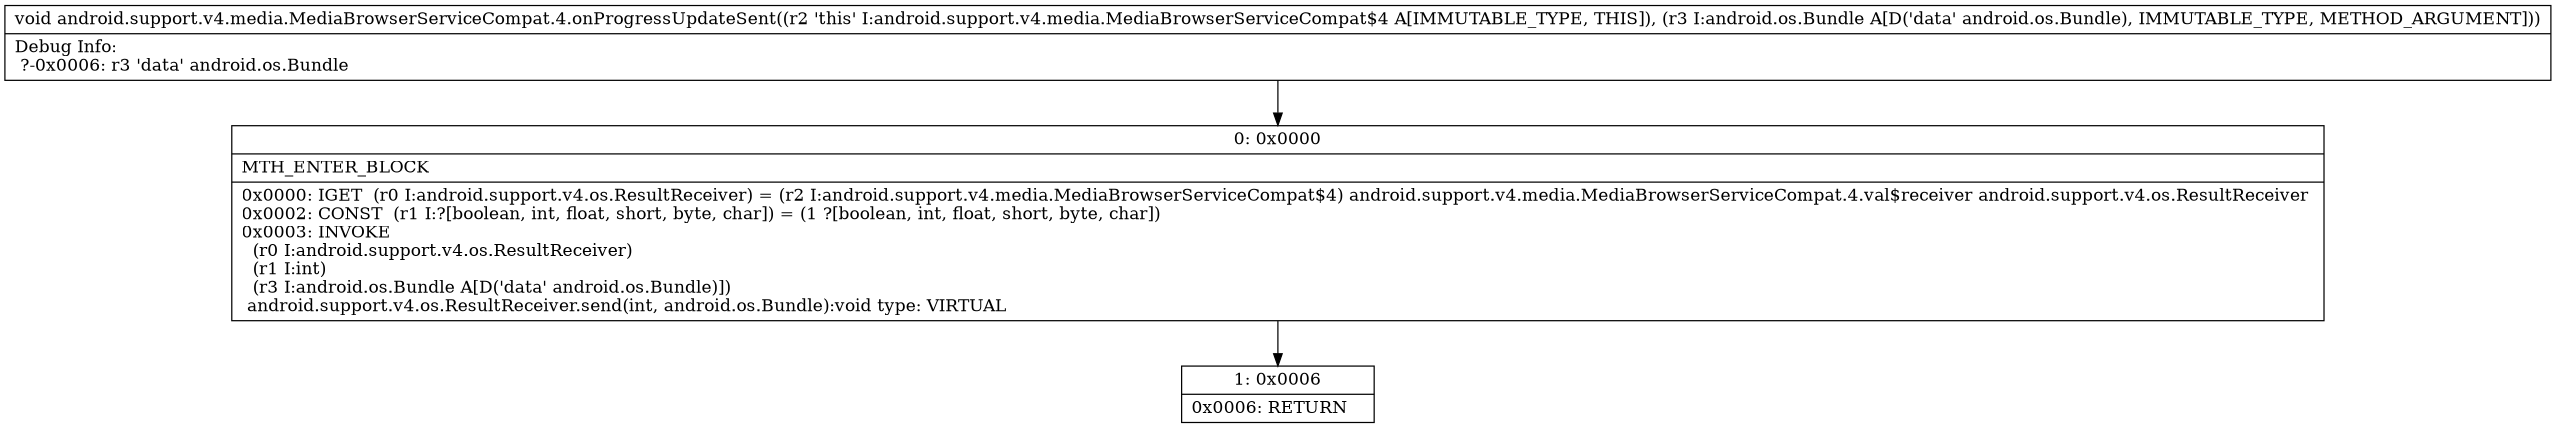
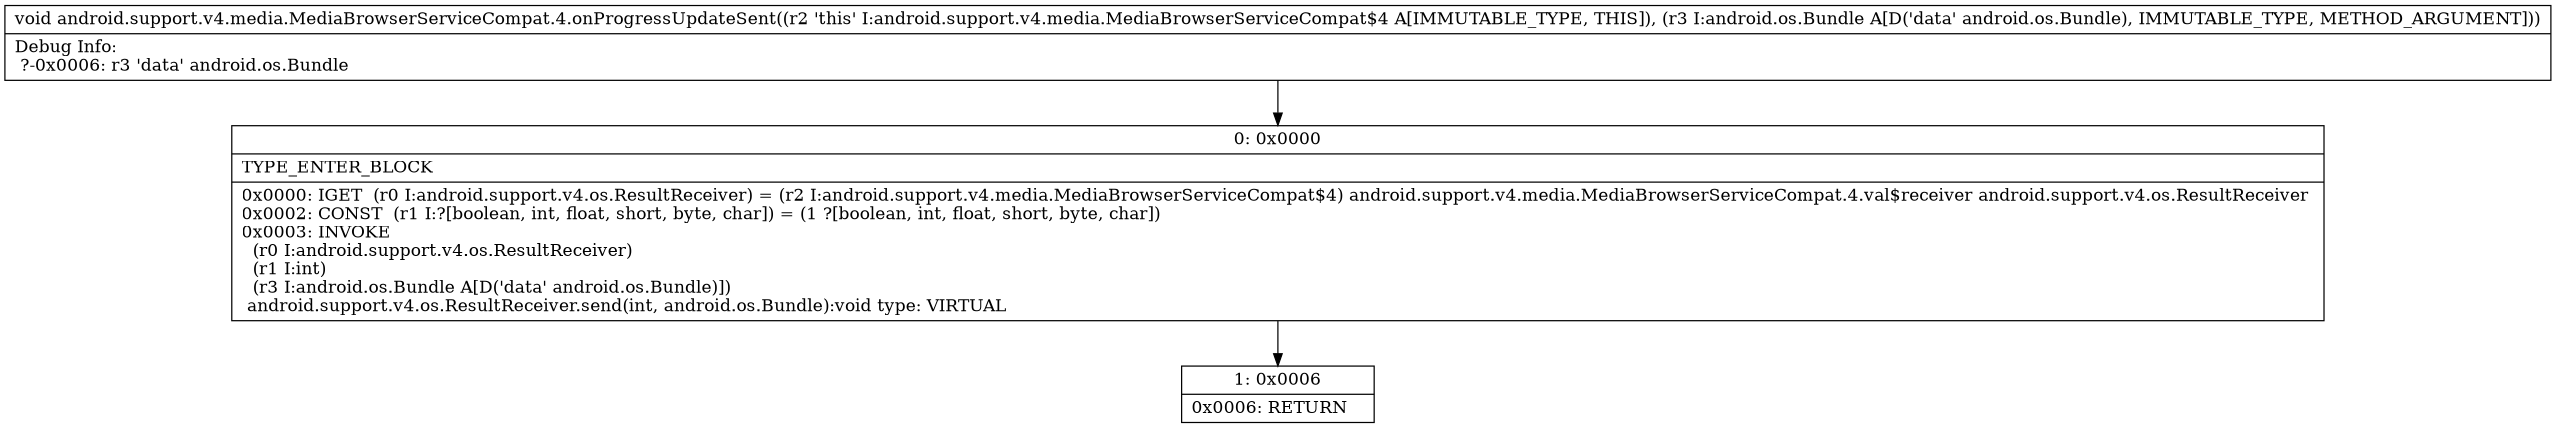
node "0: 0x0000": text "MTH_ENTER_BLOCK" -> "TYPE_ENTER_BLOCK"
